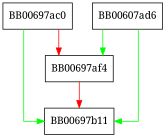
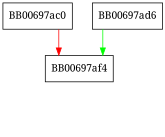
node "BB00607ad6": label "BB00607ad6" -> "BB00697ad6"
node "BB00697b11": removed
